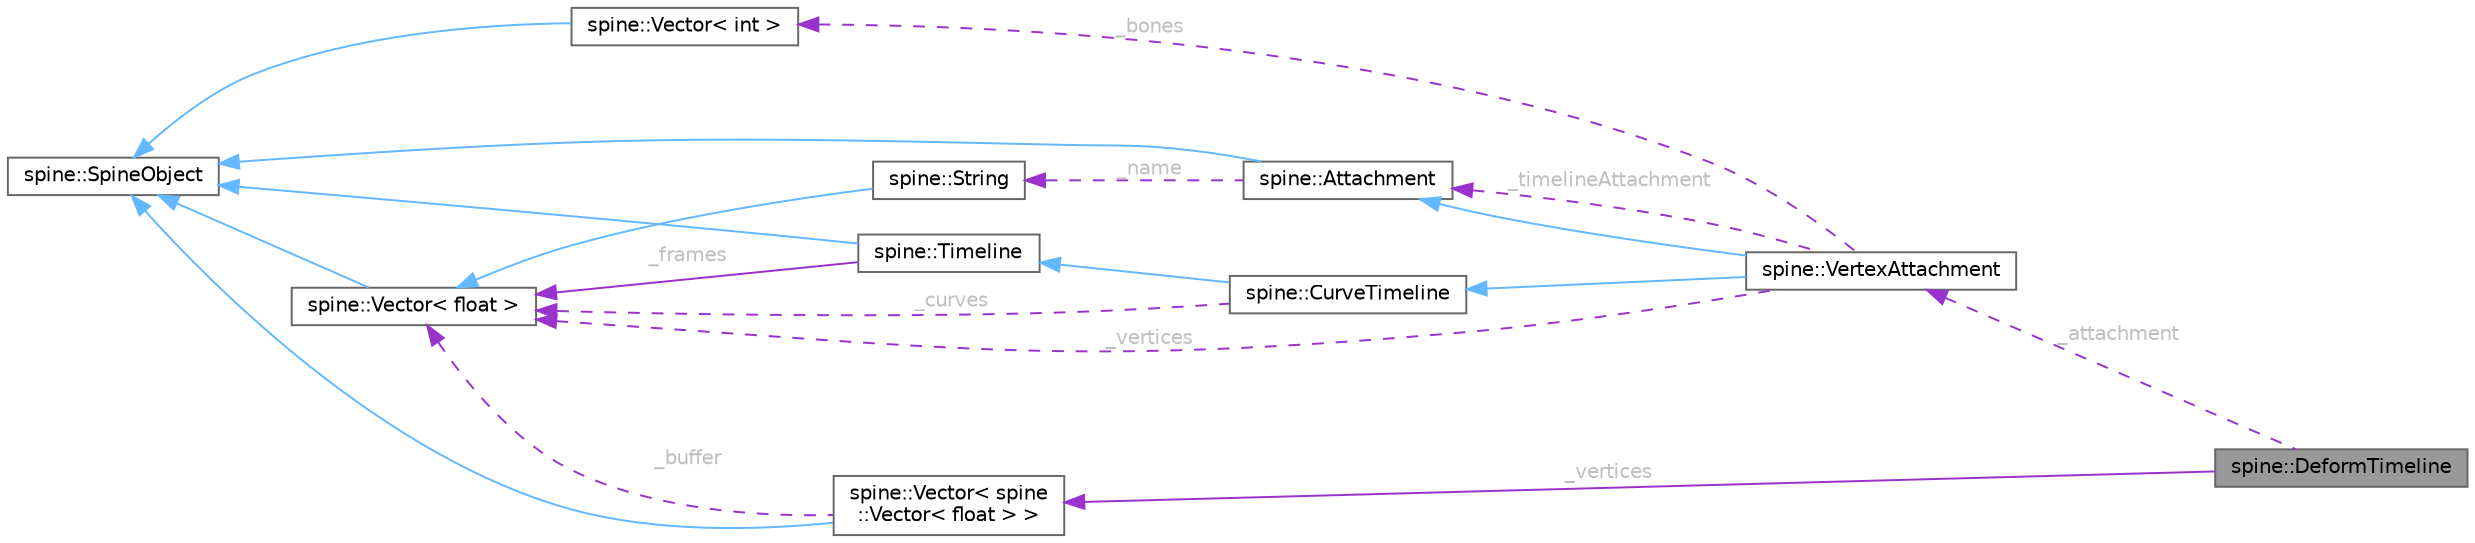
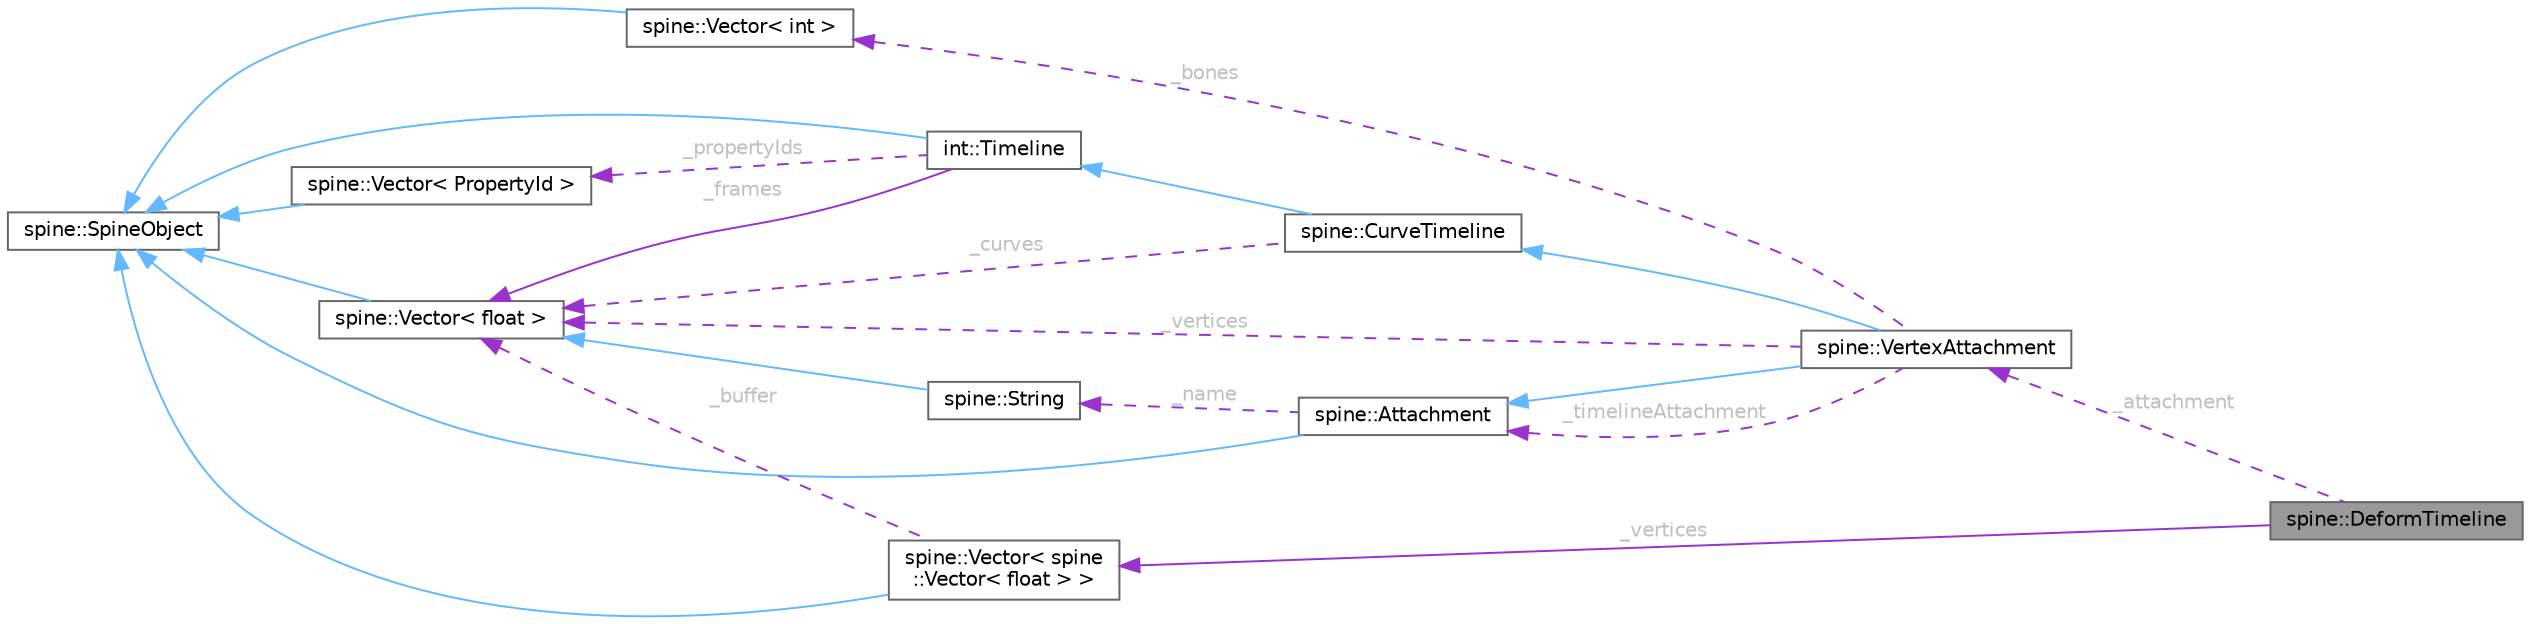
node "spine::Vector< PropertyId >": added
node "spine::Timeline": label "spine::Timeline" -> "int::Timeline"
